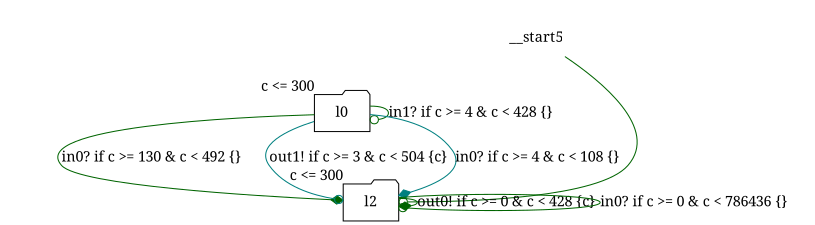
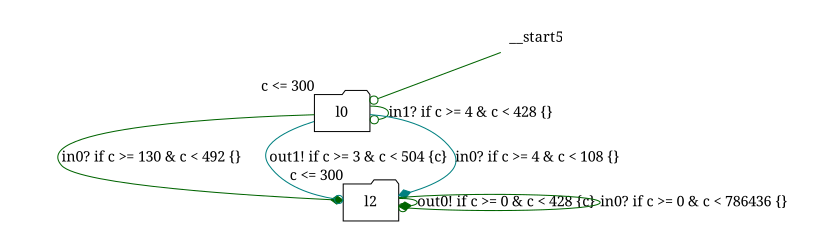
edge "__start5" -> "l2 c <= 300": now "__start5" -> "l0 c <= 300"
